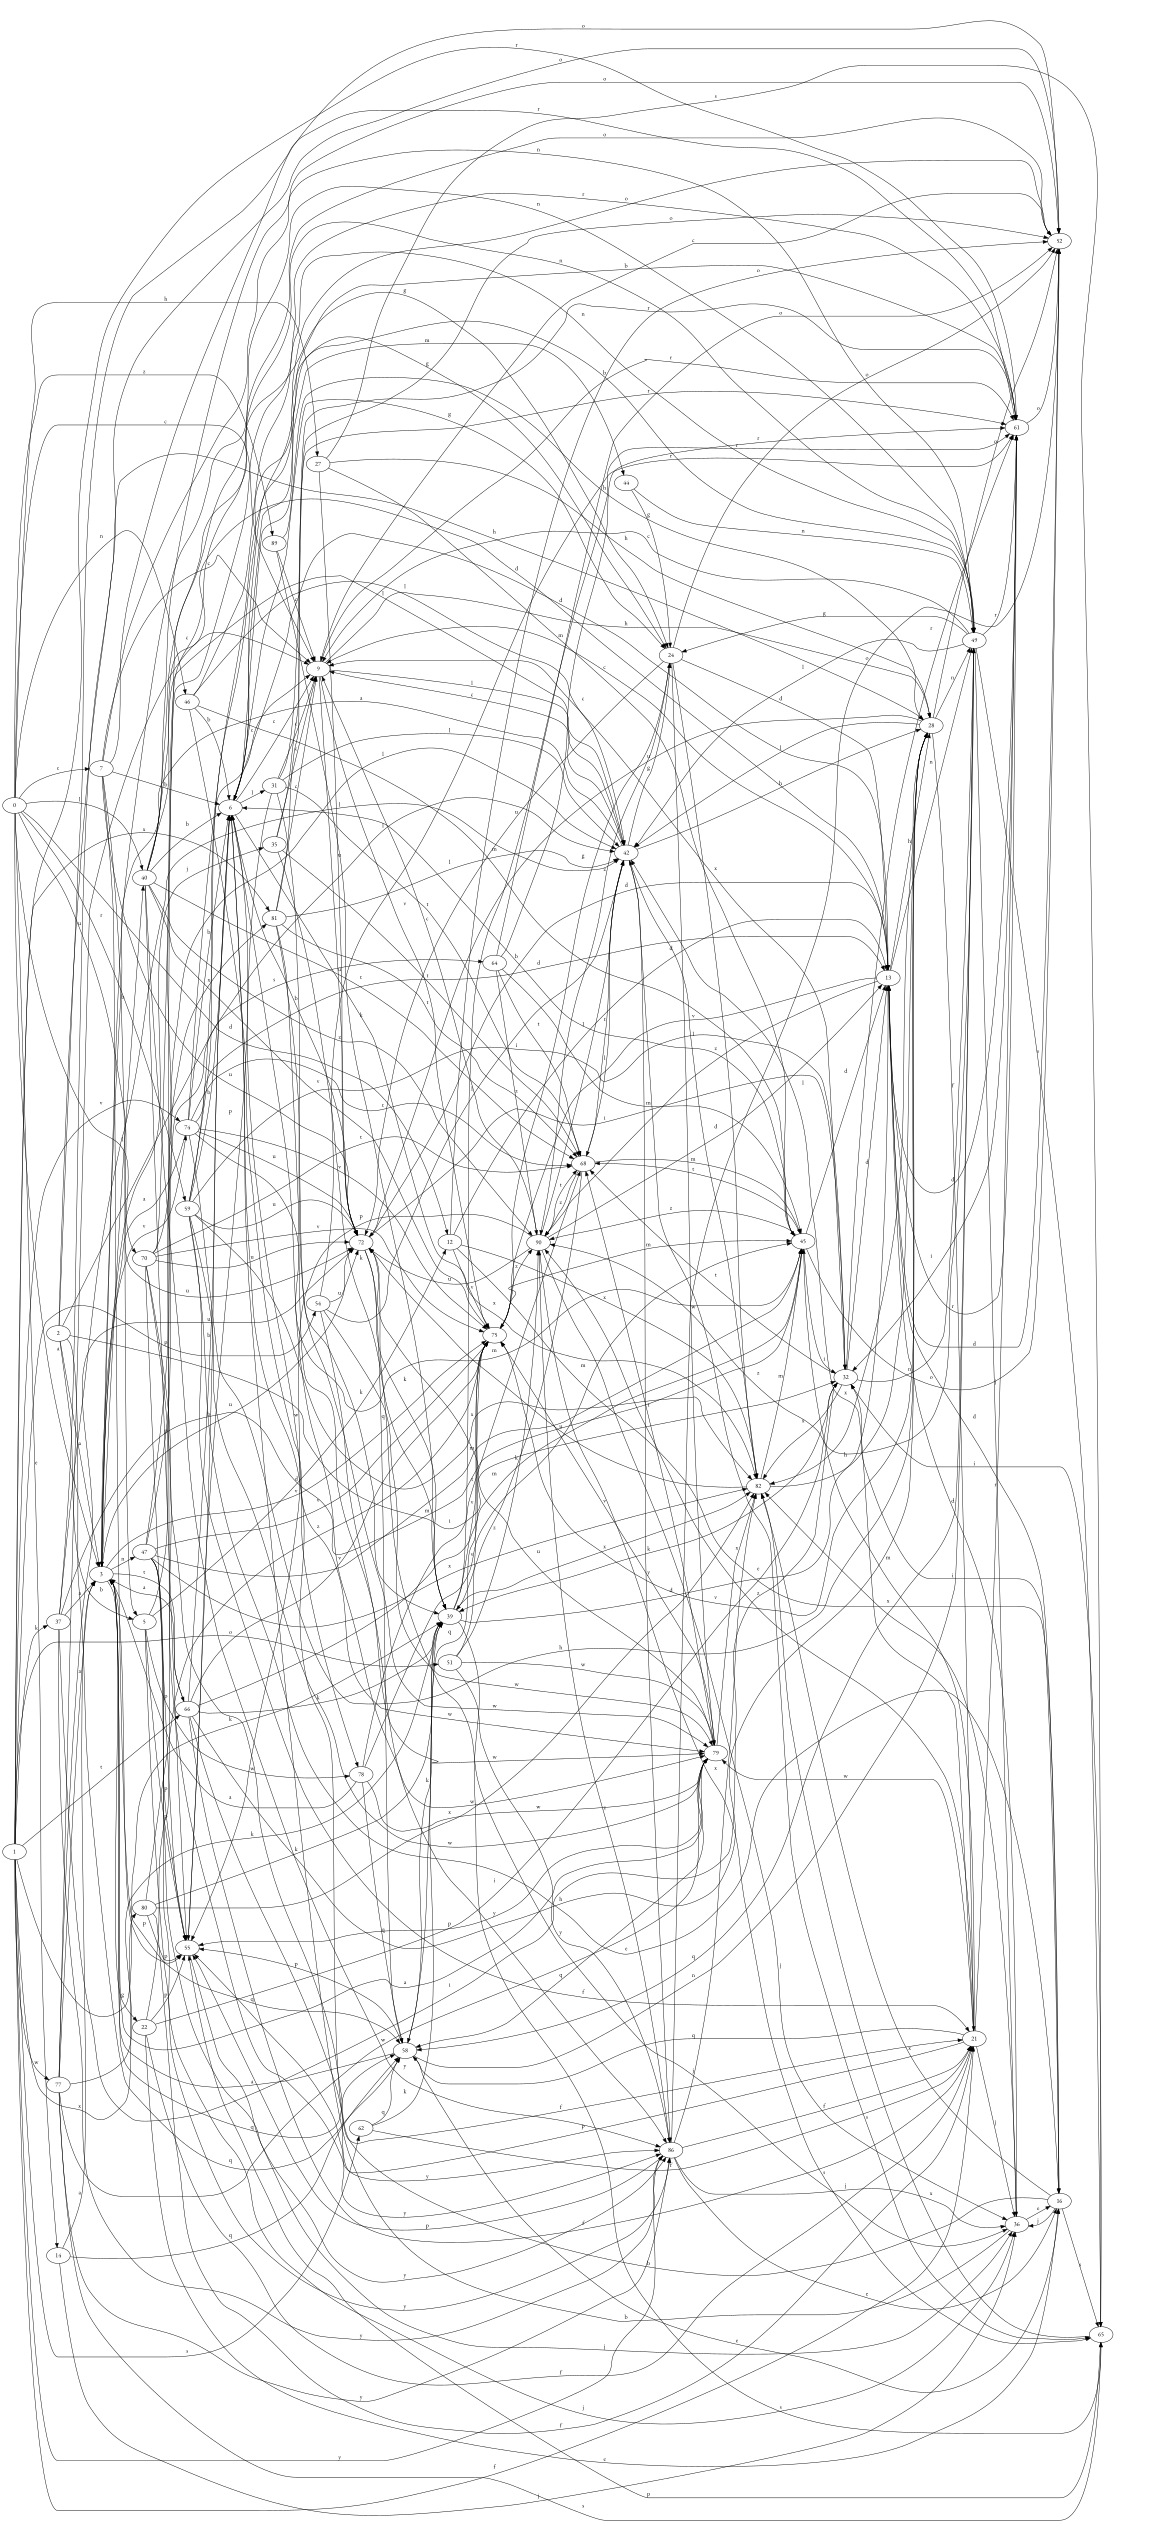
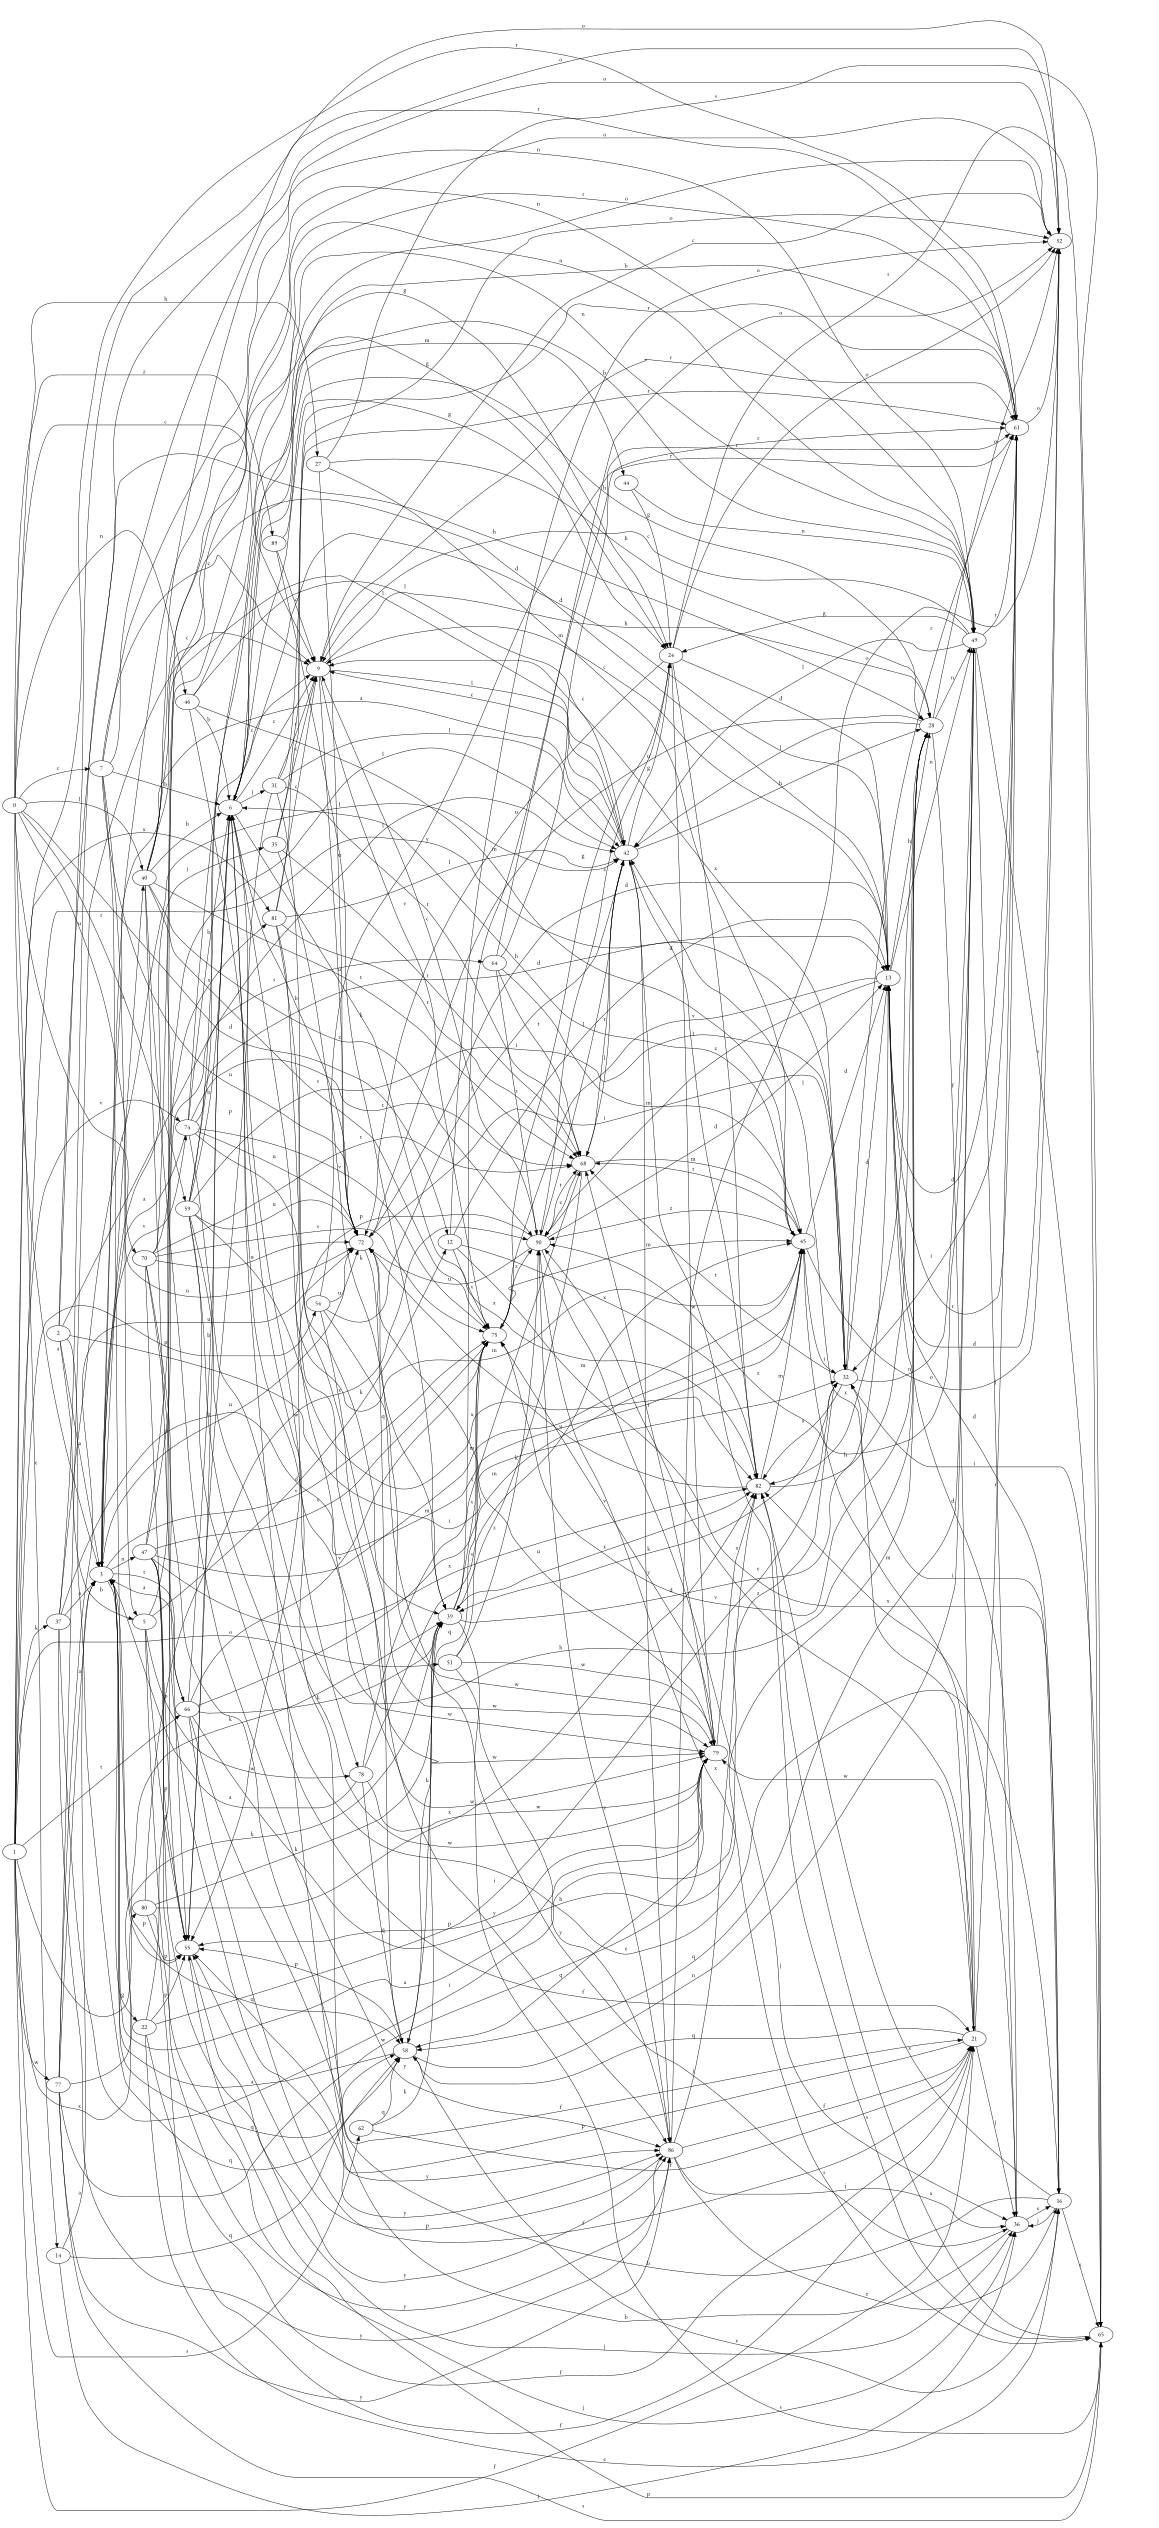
edge "24" -> "65": added, label "s"
edge "72" -> "39": removed, label "k"
edge "80" -> "75": now "80" -> "90"
edge "1" -> "86": now "1" -> "32"
